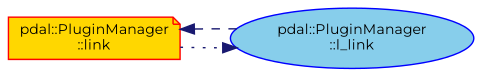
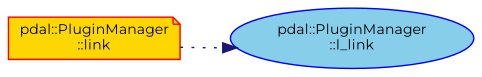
edge "pdal::PluginManager ::l_link" -> "pdal::PluginManager ::link": removed
